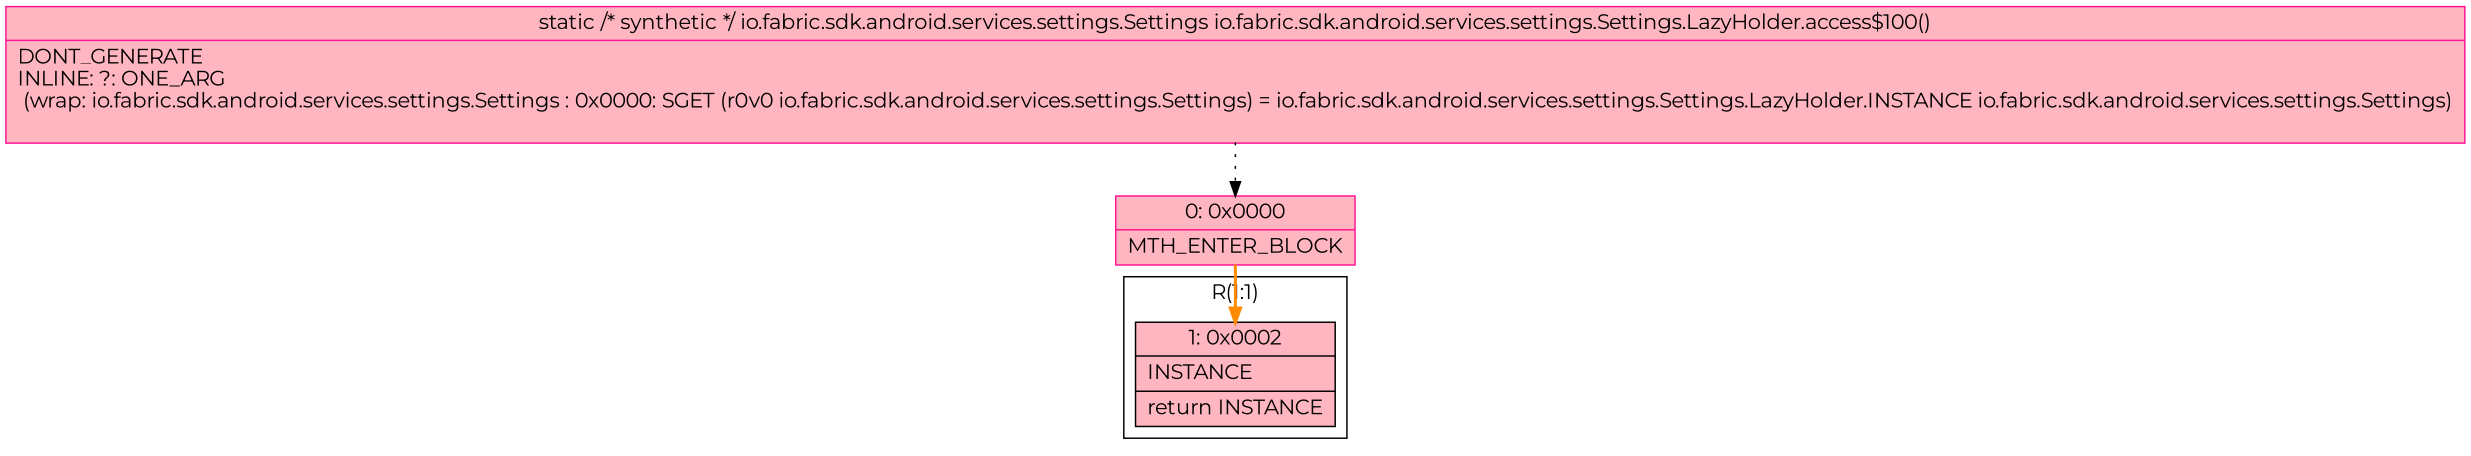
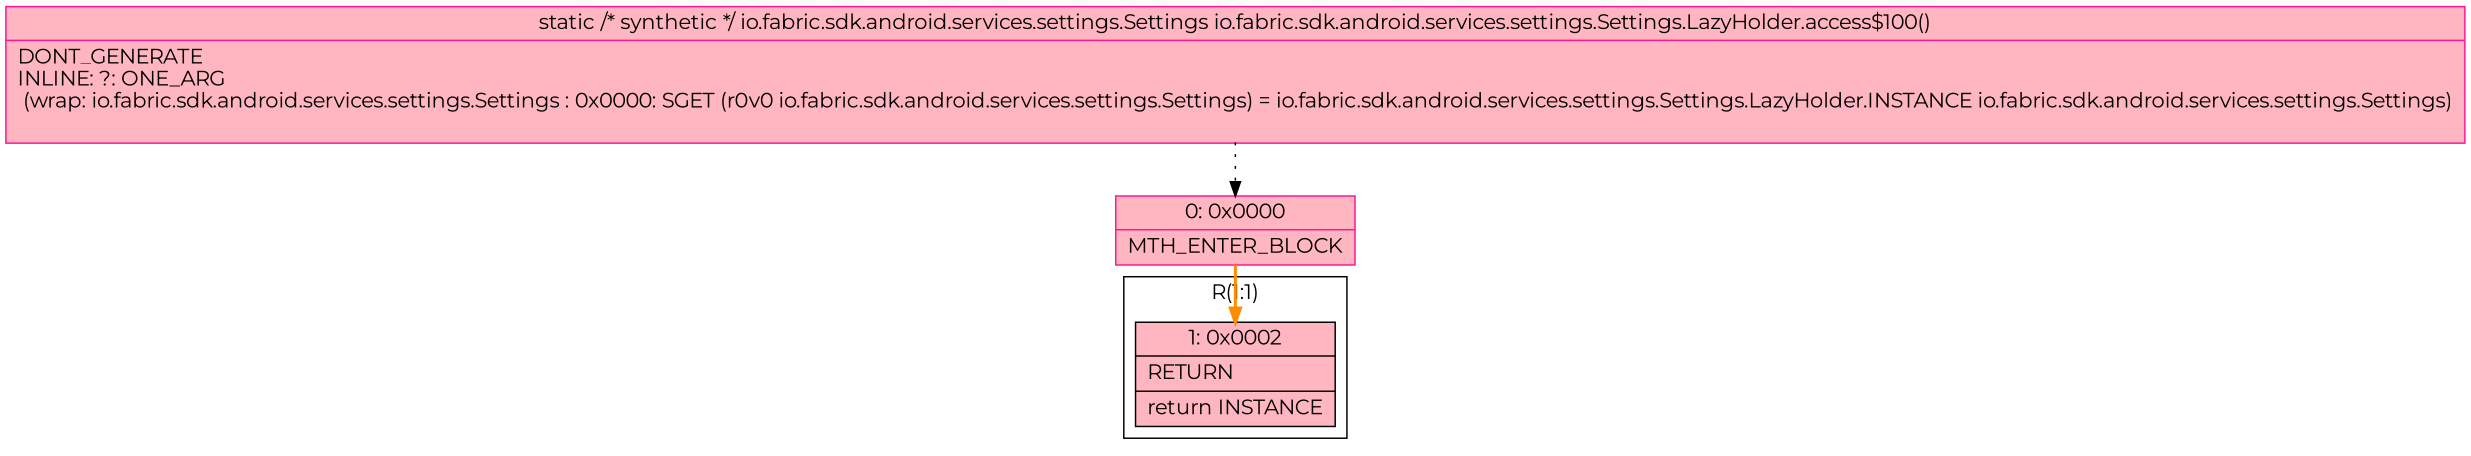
node "1: 0x0002": text "INSTANCE" -> "RETURN"
